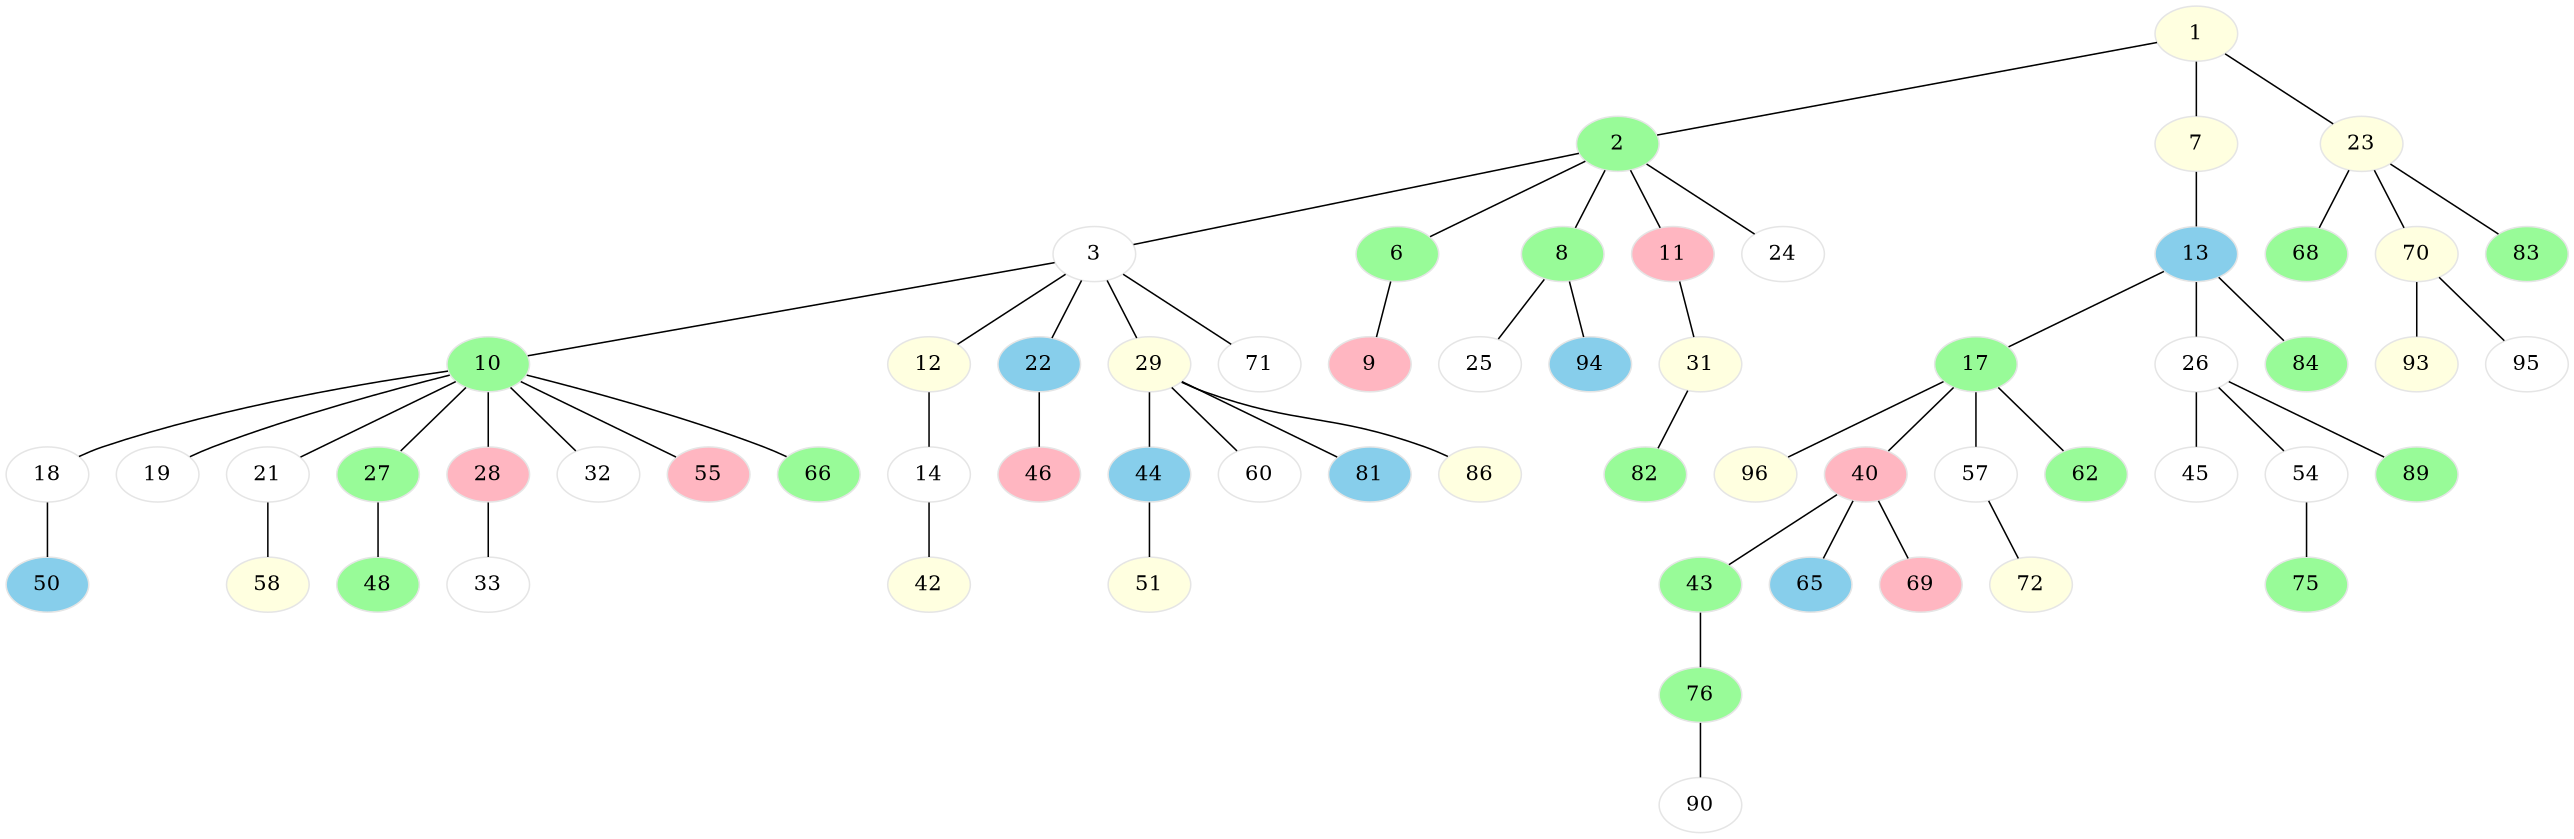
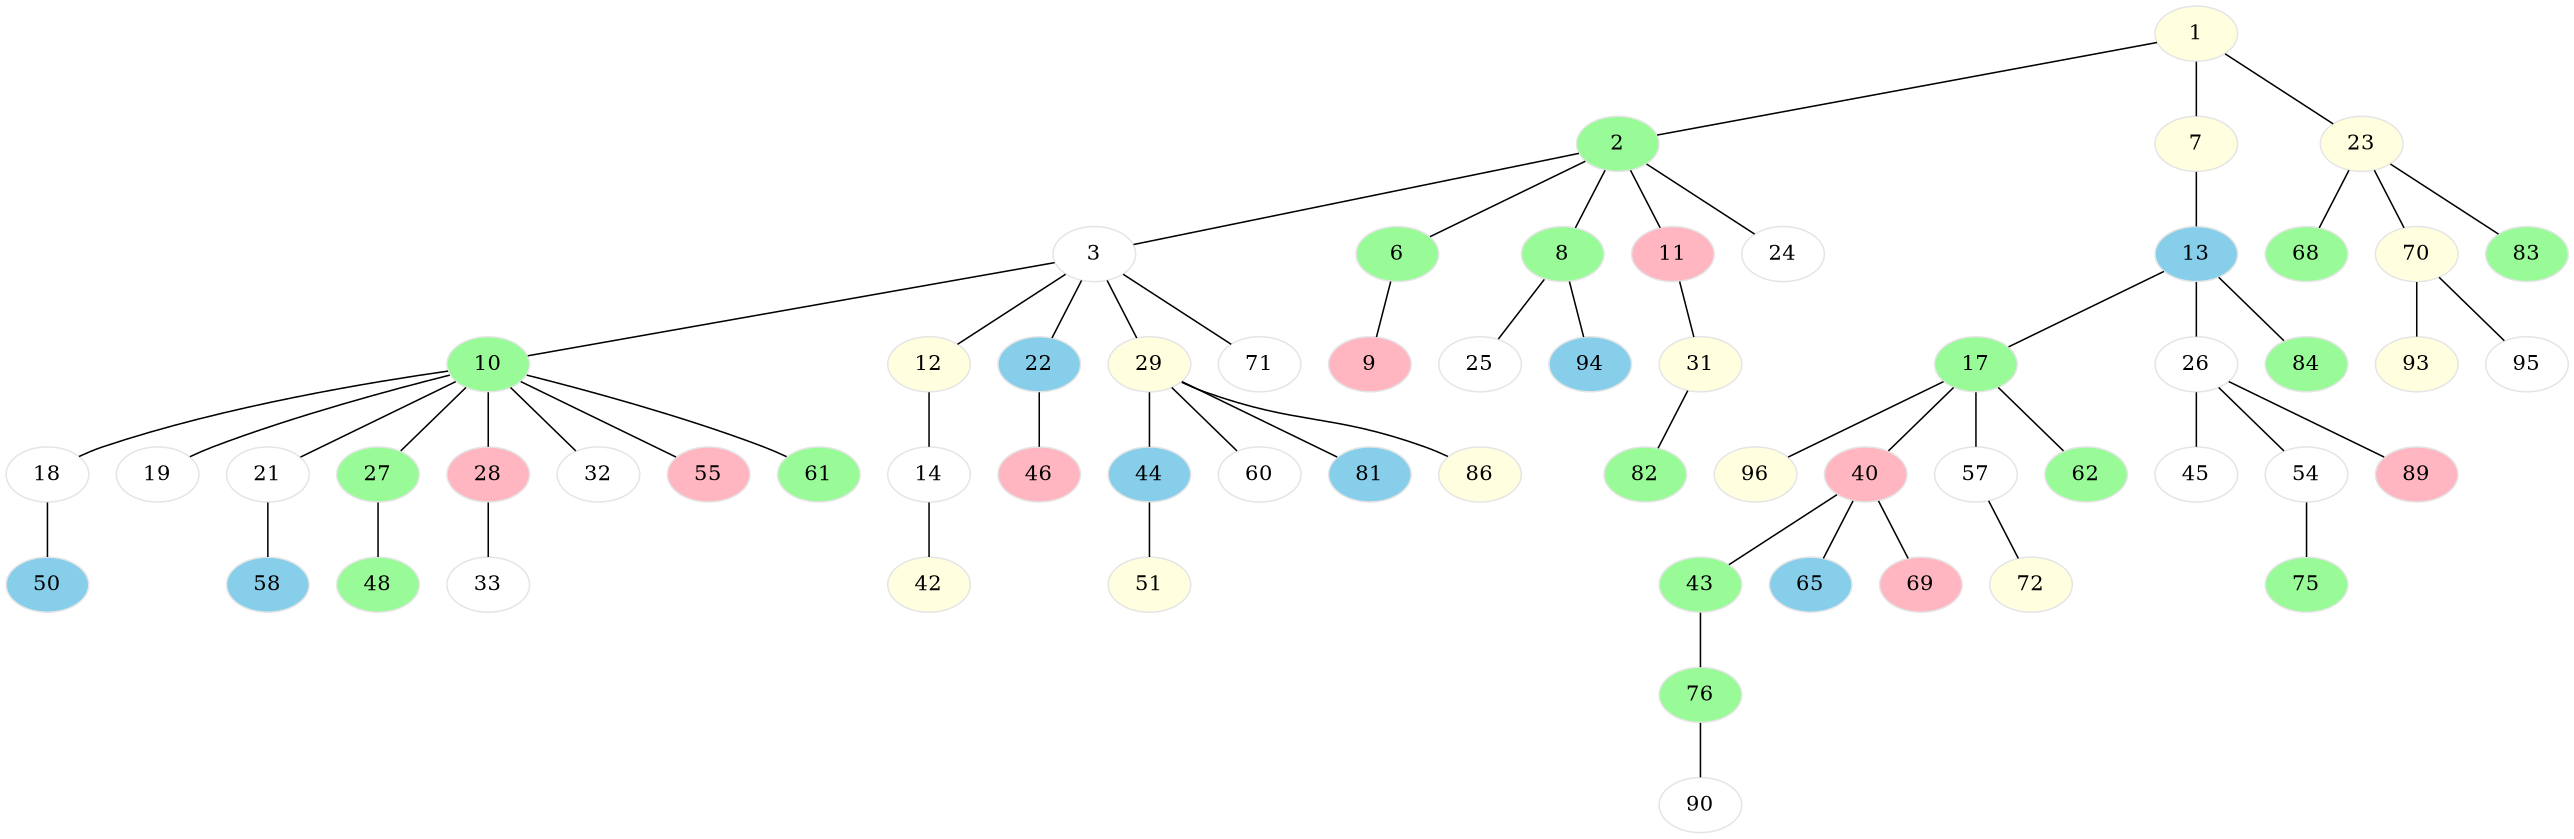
node "66": label "66" -> "61"
node "89": fillcolor palegreen -> lightpink
node "58": fillcolor lightyellow -> skyblue
